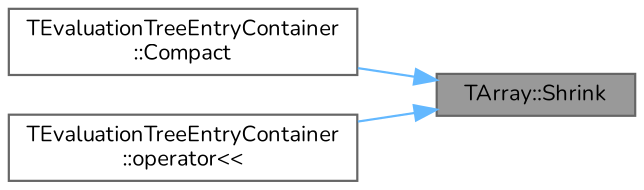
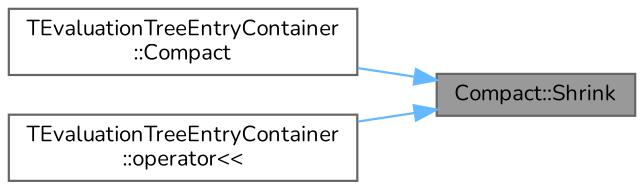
node "TArray::Shrink": label "TArray::Shrink" -> "Compact::Shrink"
